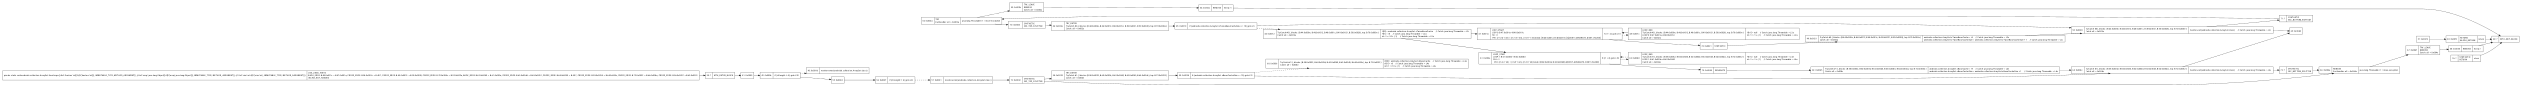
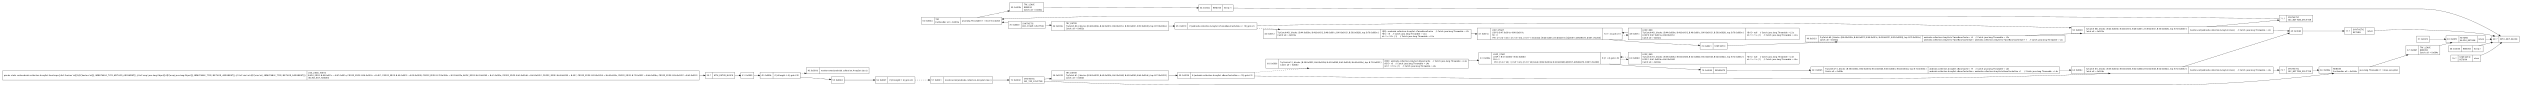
node "71: ?": text "EXC_BOTTOM_BOTTOM" -> "EXC_BOTTOM_SPLITTER"
edge "52: 0x002a" -> "70: 0x000e": reversed
node "70: 0x000e": text "EXC_TOP_SPLITTER" -> "EXC_START_SPLITTER"
node "77: ?": added
edge "46: 0x0012" -> "61: 0x003e": now "60: 0x0036" -> "61: 0x003e"
edge "67: 0x004f" -> "68: 0x0050": now "67: 0x004f" -> "69: 0x0051"
